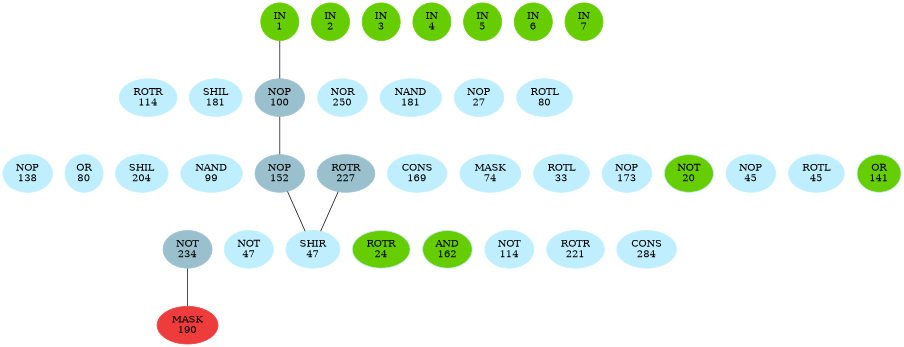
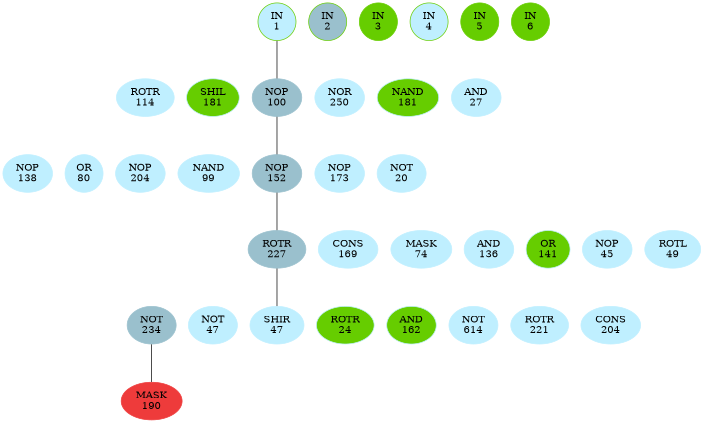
node "IN 1": fillcolor chartreuse3 -> lightblue1
node "IN 2": fillcolor chartreuse3 -> lightblue3
node "IN 4": fillcolor chartreuse3 -> lightblue1
node "IN 7": removed
node "SHIL 181": fillcolor lightblue1 -> chartreuse3
node "NAND 181": fillcolor lightblue1 -> chartreuse3
node "NOP 27": label "NOP 27" -> "AND 27"
node "ROTL 80": removed
node "SHIL 204": label "SHIL 204" -> "NOP 204"
node "ROTL 33": removed
node "NOT 20": fillcolor chartreuse3 -> lightblue1
node "ROTL 45": label "ROTL 45" -> "ROTL 49"
edge "NOP 152" -- "SHIR 47": now "NOP 152" -- "ROTR 227"
node "AND 136": added
node "NOT 114": label "NOT 114" -> "NOT 614"
node "CONS 284": label "CONS 284" -> "CONS 204"
